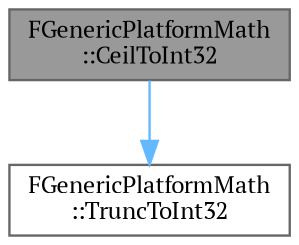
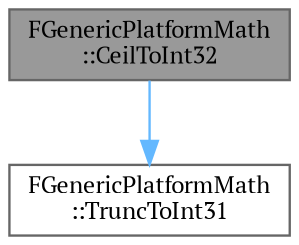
node "FGenericPlatformMath ::TruncToInt32": label "FGenericPlatformMath ::TruncToInt32" -> "FGenericPlatformMath ::TruncToInt31"
